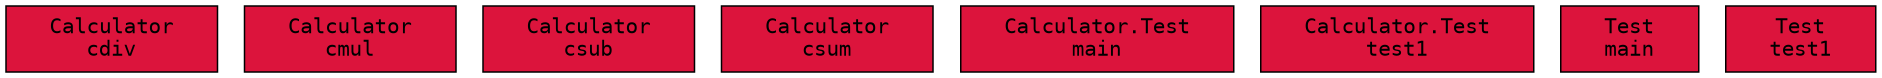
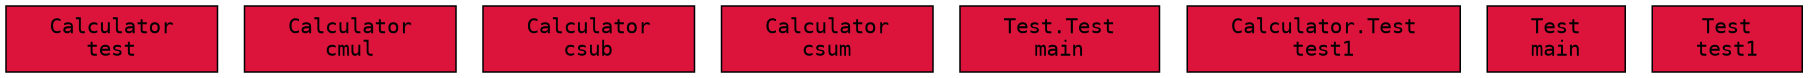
node "Calculator cdiv": label "Calculator cdiv" -> "Calculator test"
node "Calculator.Test main": label "Calculator.Test main" -> "Test.Test main"
